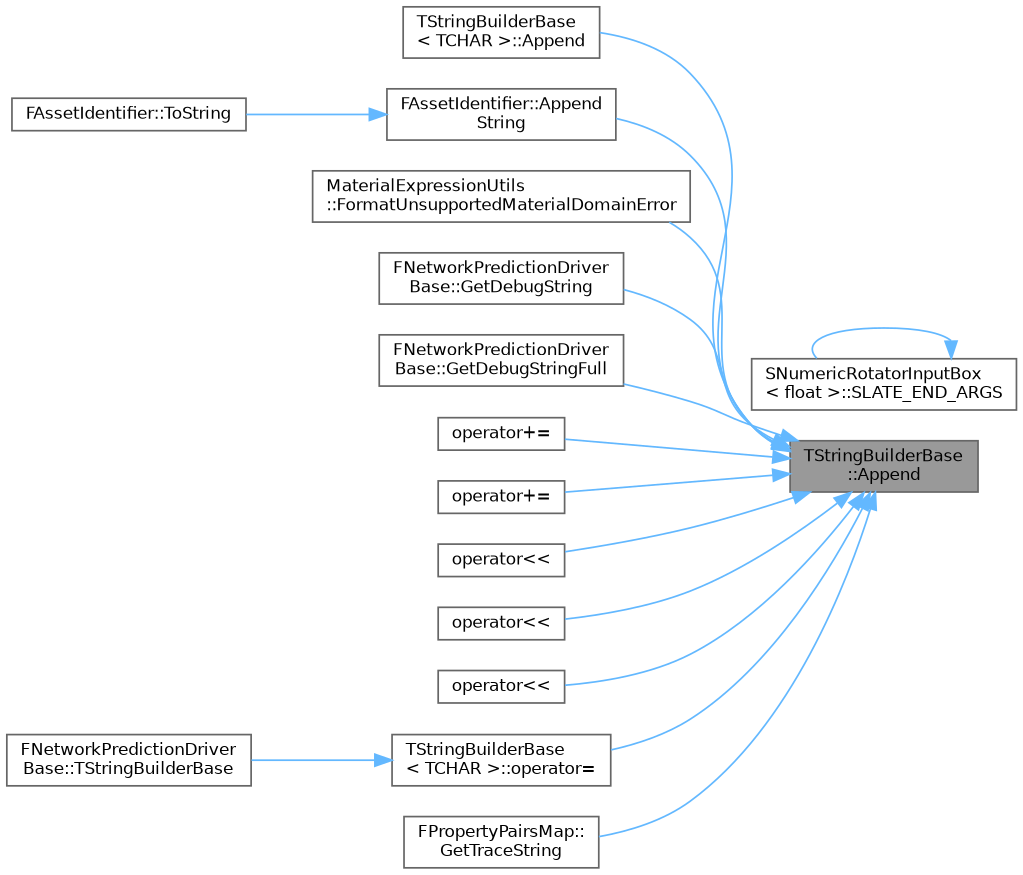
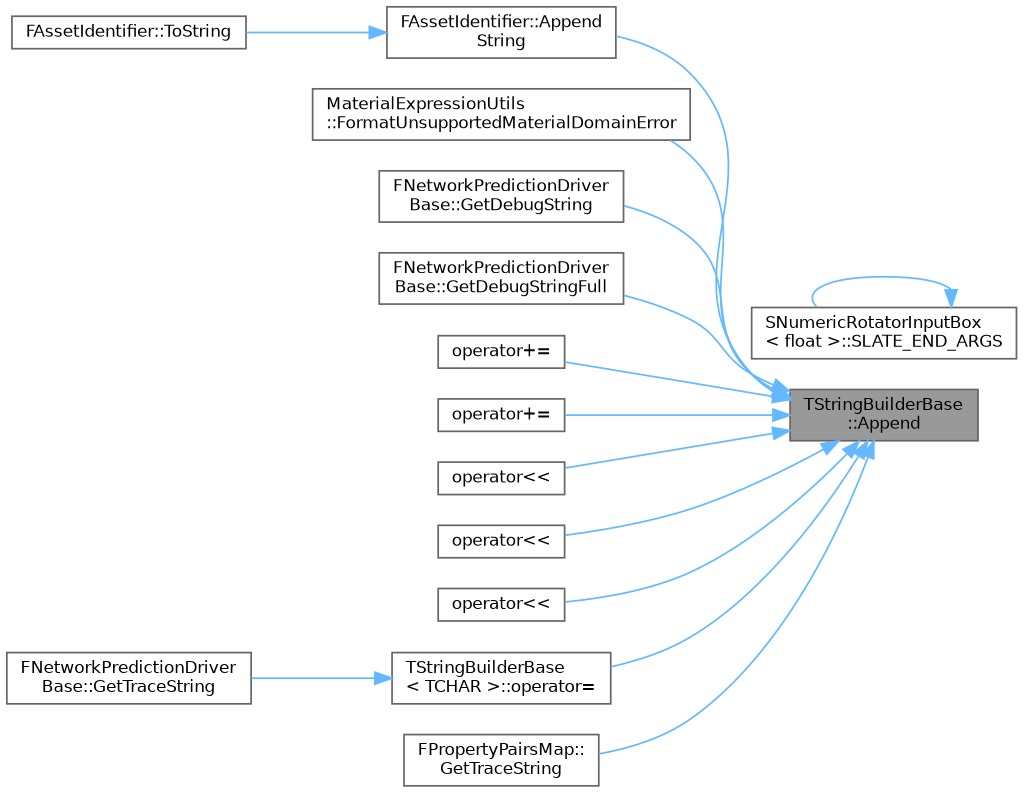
node "TStringBuilderBase < TCHAR >::Append": removed
node "FNetworkPredictionDriver Base::TStringBuilderBase": label "FNetworkPredictionDriver Base::TStringBuilderBase" -> "FNetworkPredictionDriver Base::GetTraceString"
